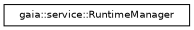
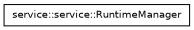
node "gaia::service::RuntimeManager": label "gaia::service::RuntimeManager" -> "service::service::RuntimeManager"
